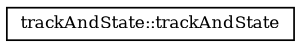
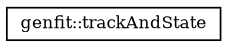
node "trackAndState::trackAndState": label "trackAndState::trackAndState" -> "genfit::trackAndState"
